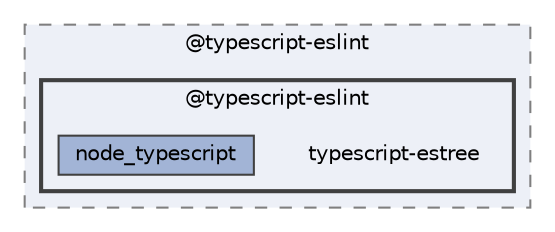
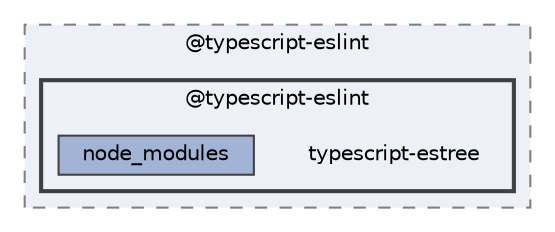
node "node_typescript": label "node_typescript" -> "node_modules"
